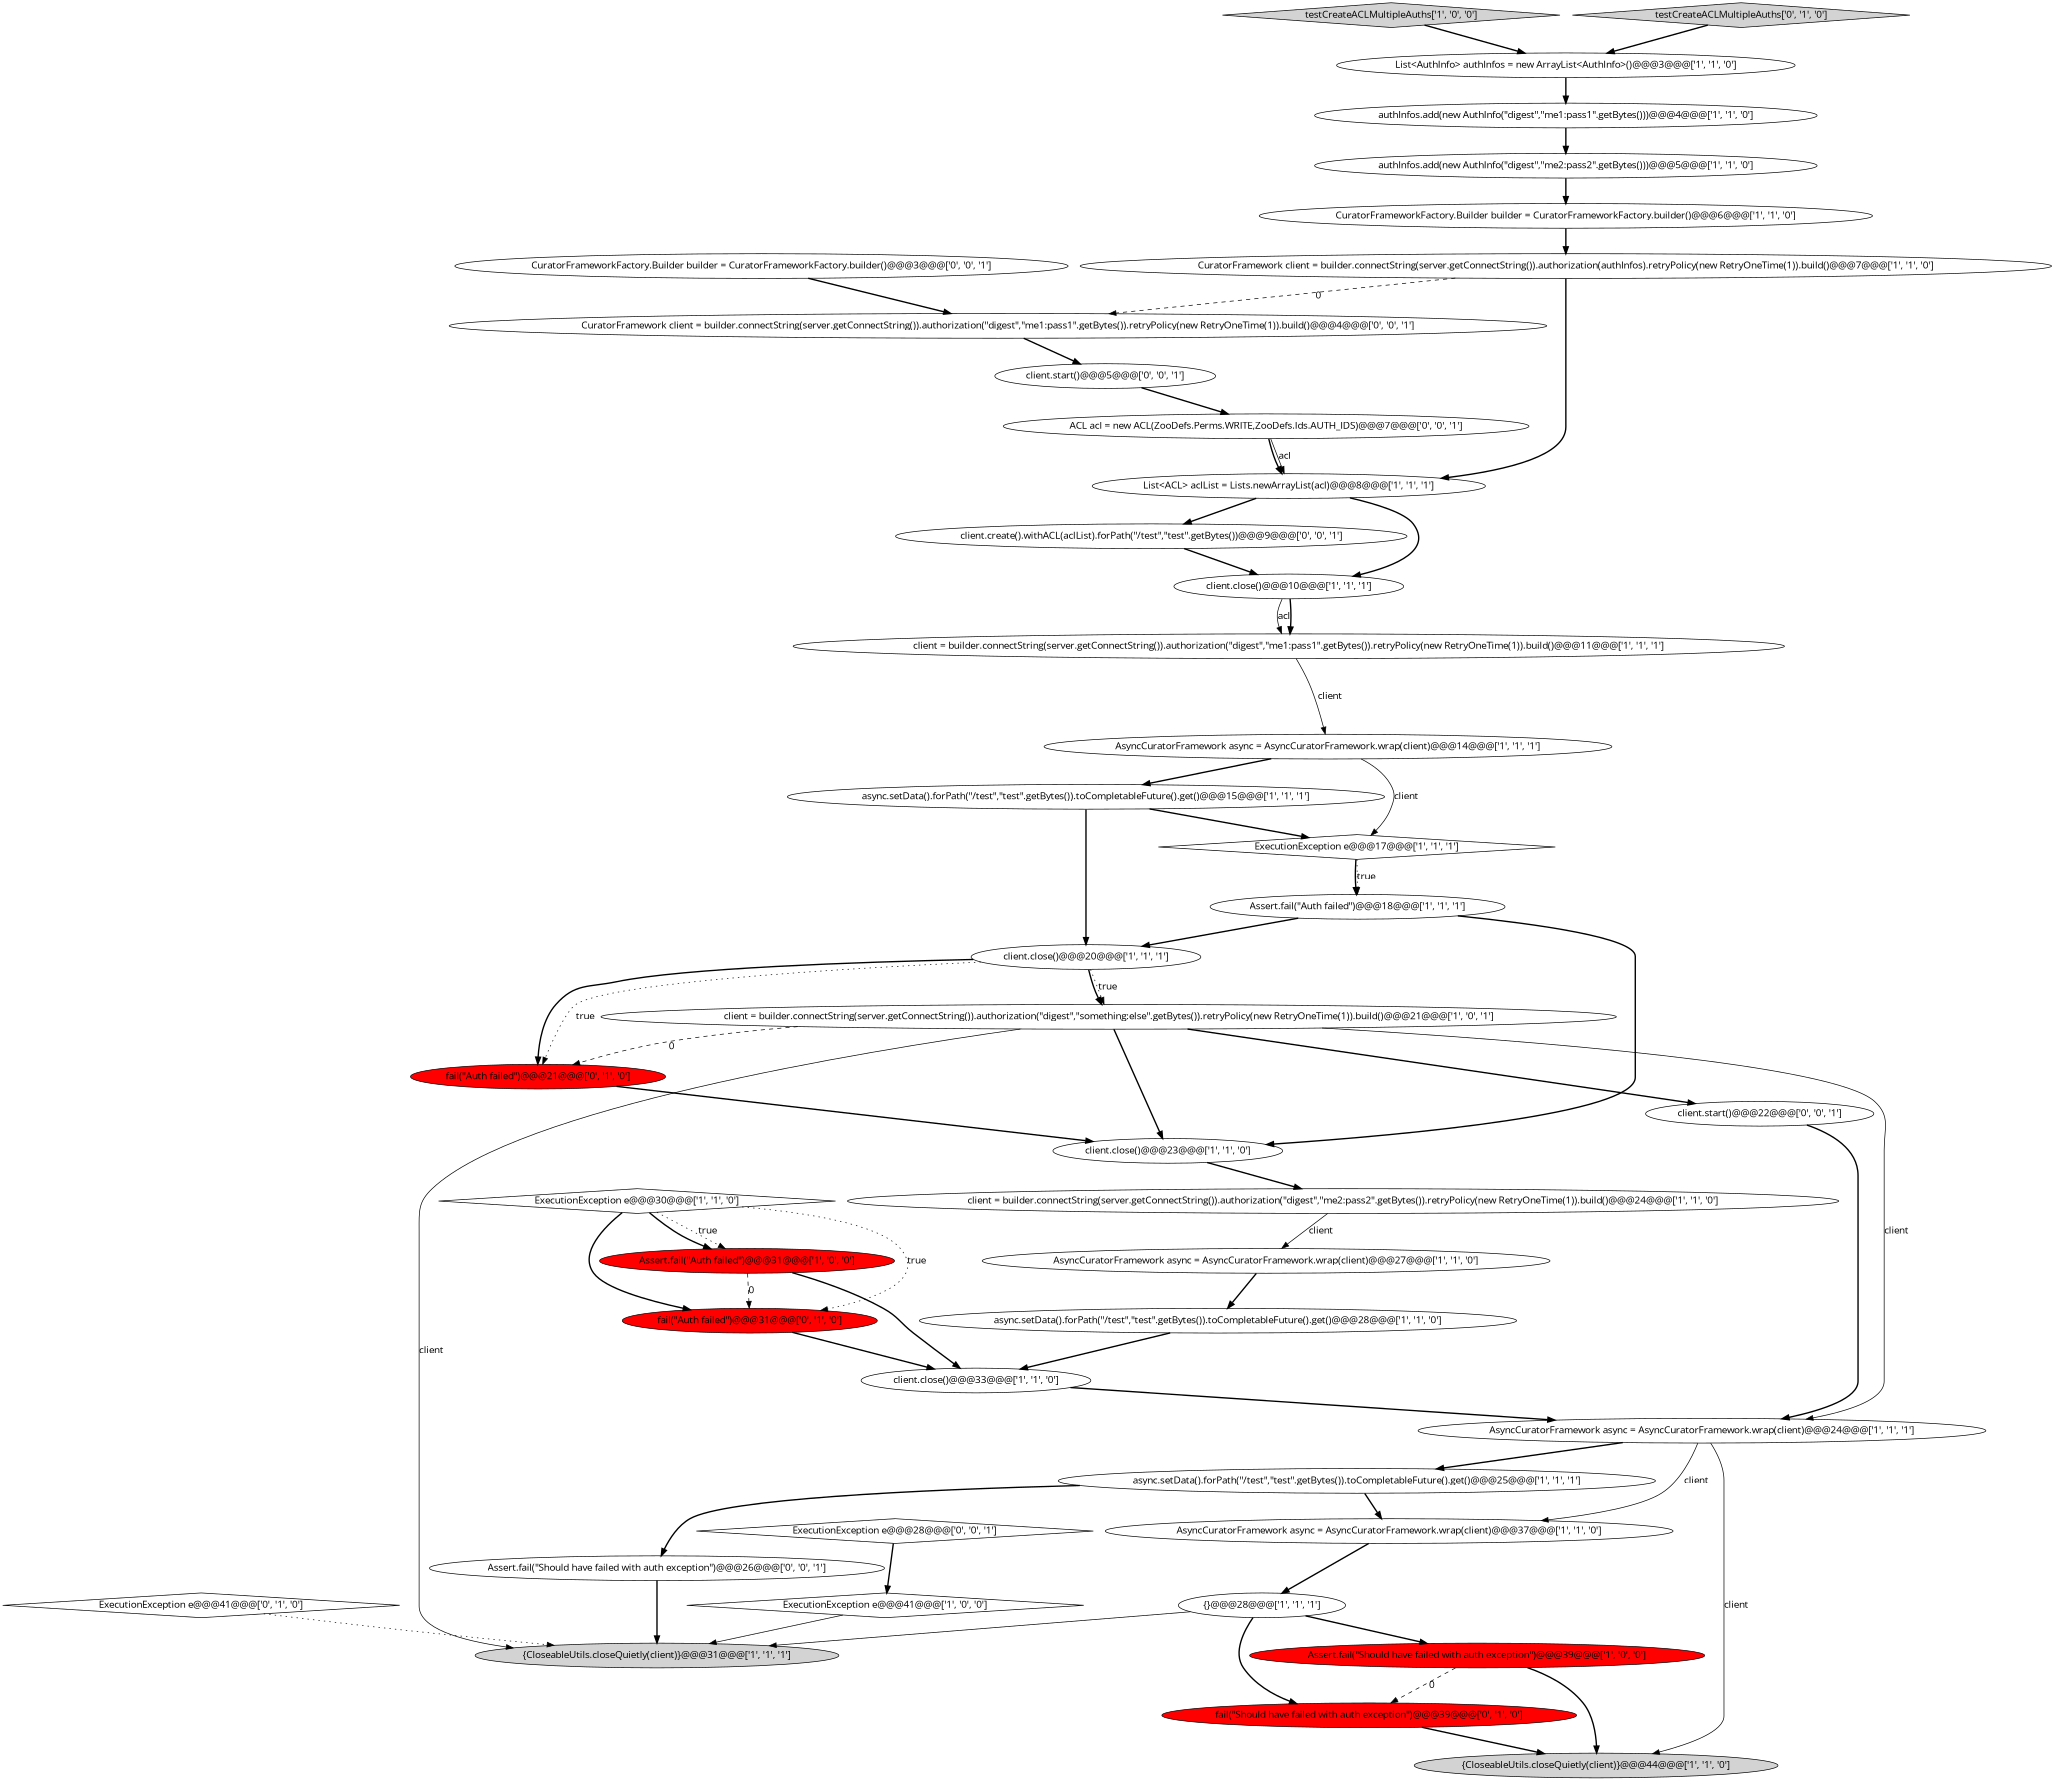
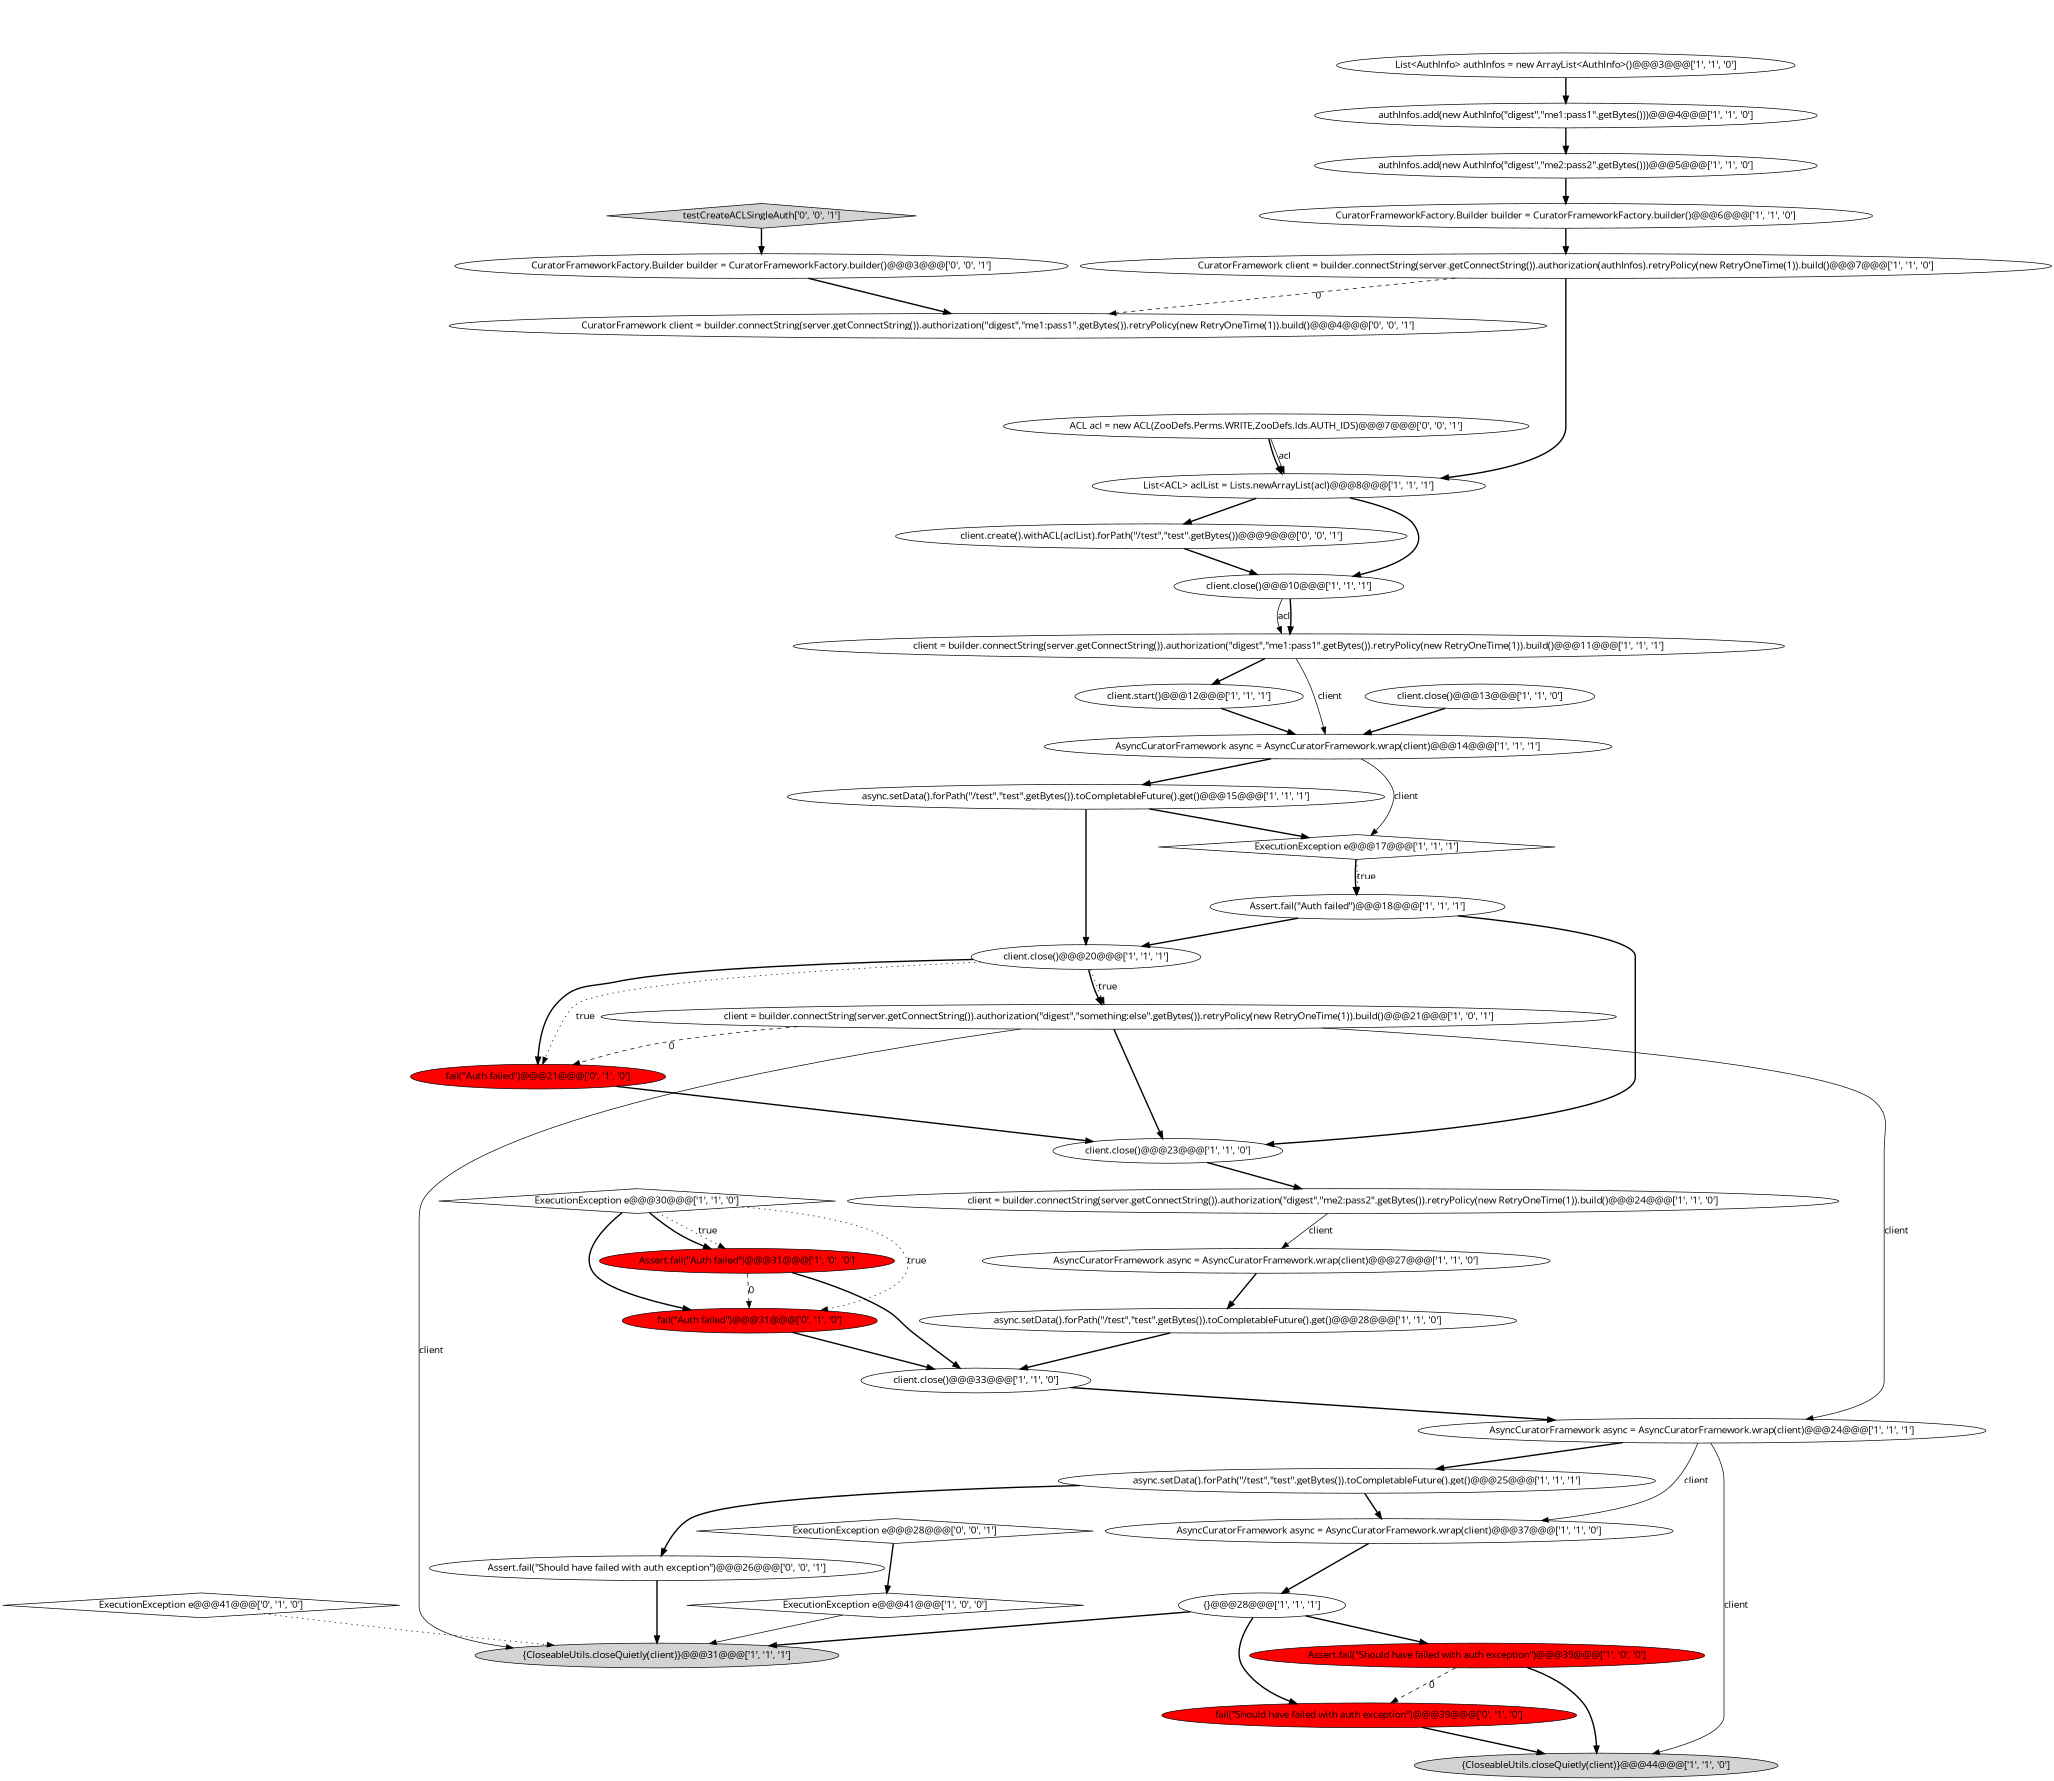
node "testCreateACLMultipleAuths['1', '0', '0']": removed
node "testCreateACLMultipleAuths['0', '1', '0']": removed
node "testCreateACLSingleAuth['0', '0', '1']": added
node "client.start()@@@5@@@['0', '0', '1']": removed
node "client.start()@@@12@@@['1', '1', '1']": added
node "client.close()@@@13@@@['1', '1', '0']": added
node "client.start()@@@22@@@['0', '0', '1']": removed
edge "{}@@@28@@@['1', '1', '1']" -> "{CloseableUtils.closeQuietly(client)}@@@31@@@['1', '1', '1']": style solid -> bold
